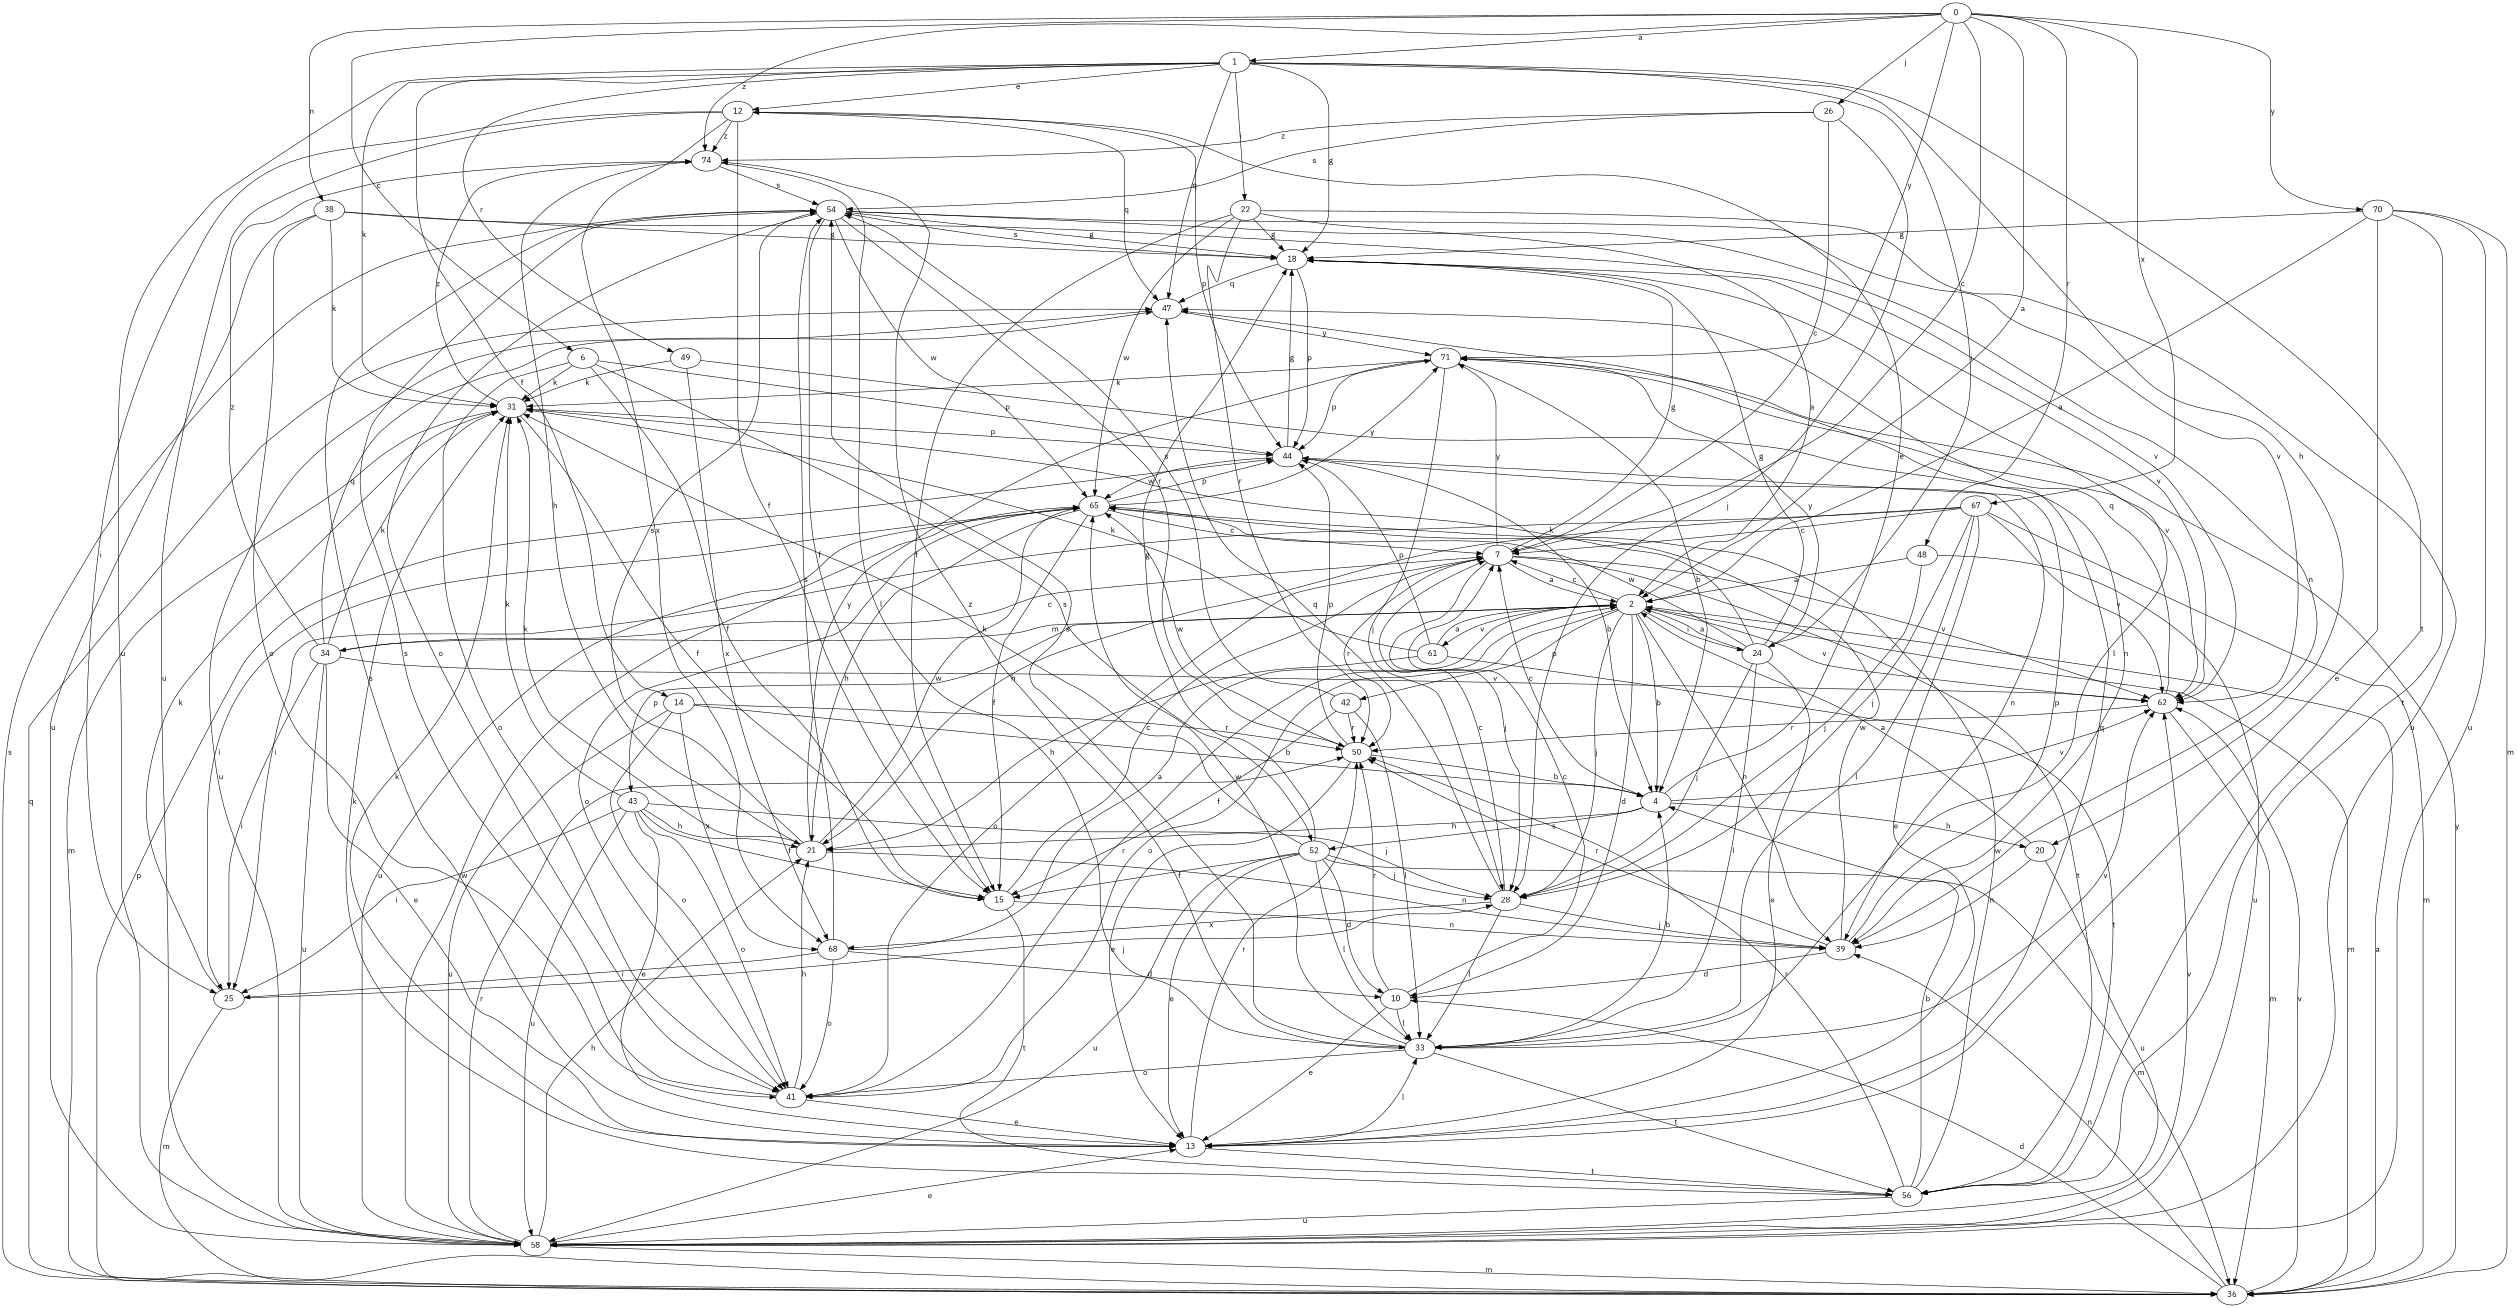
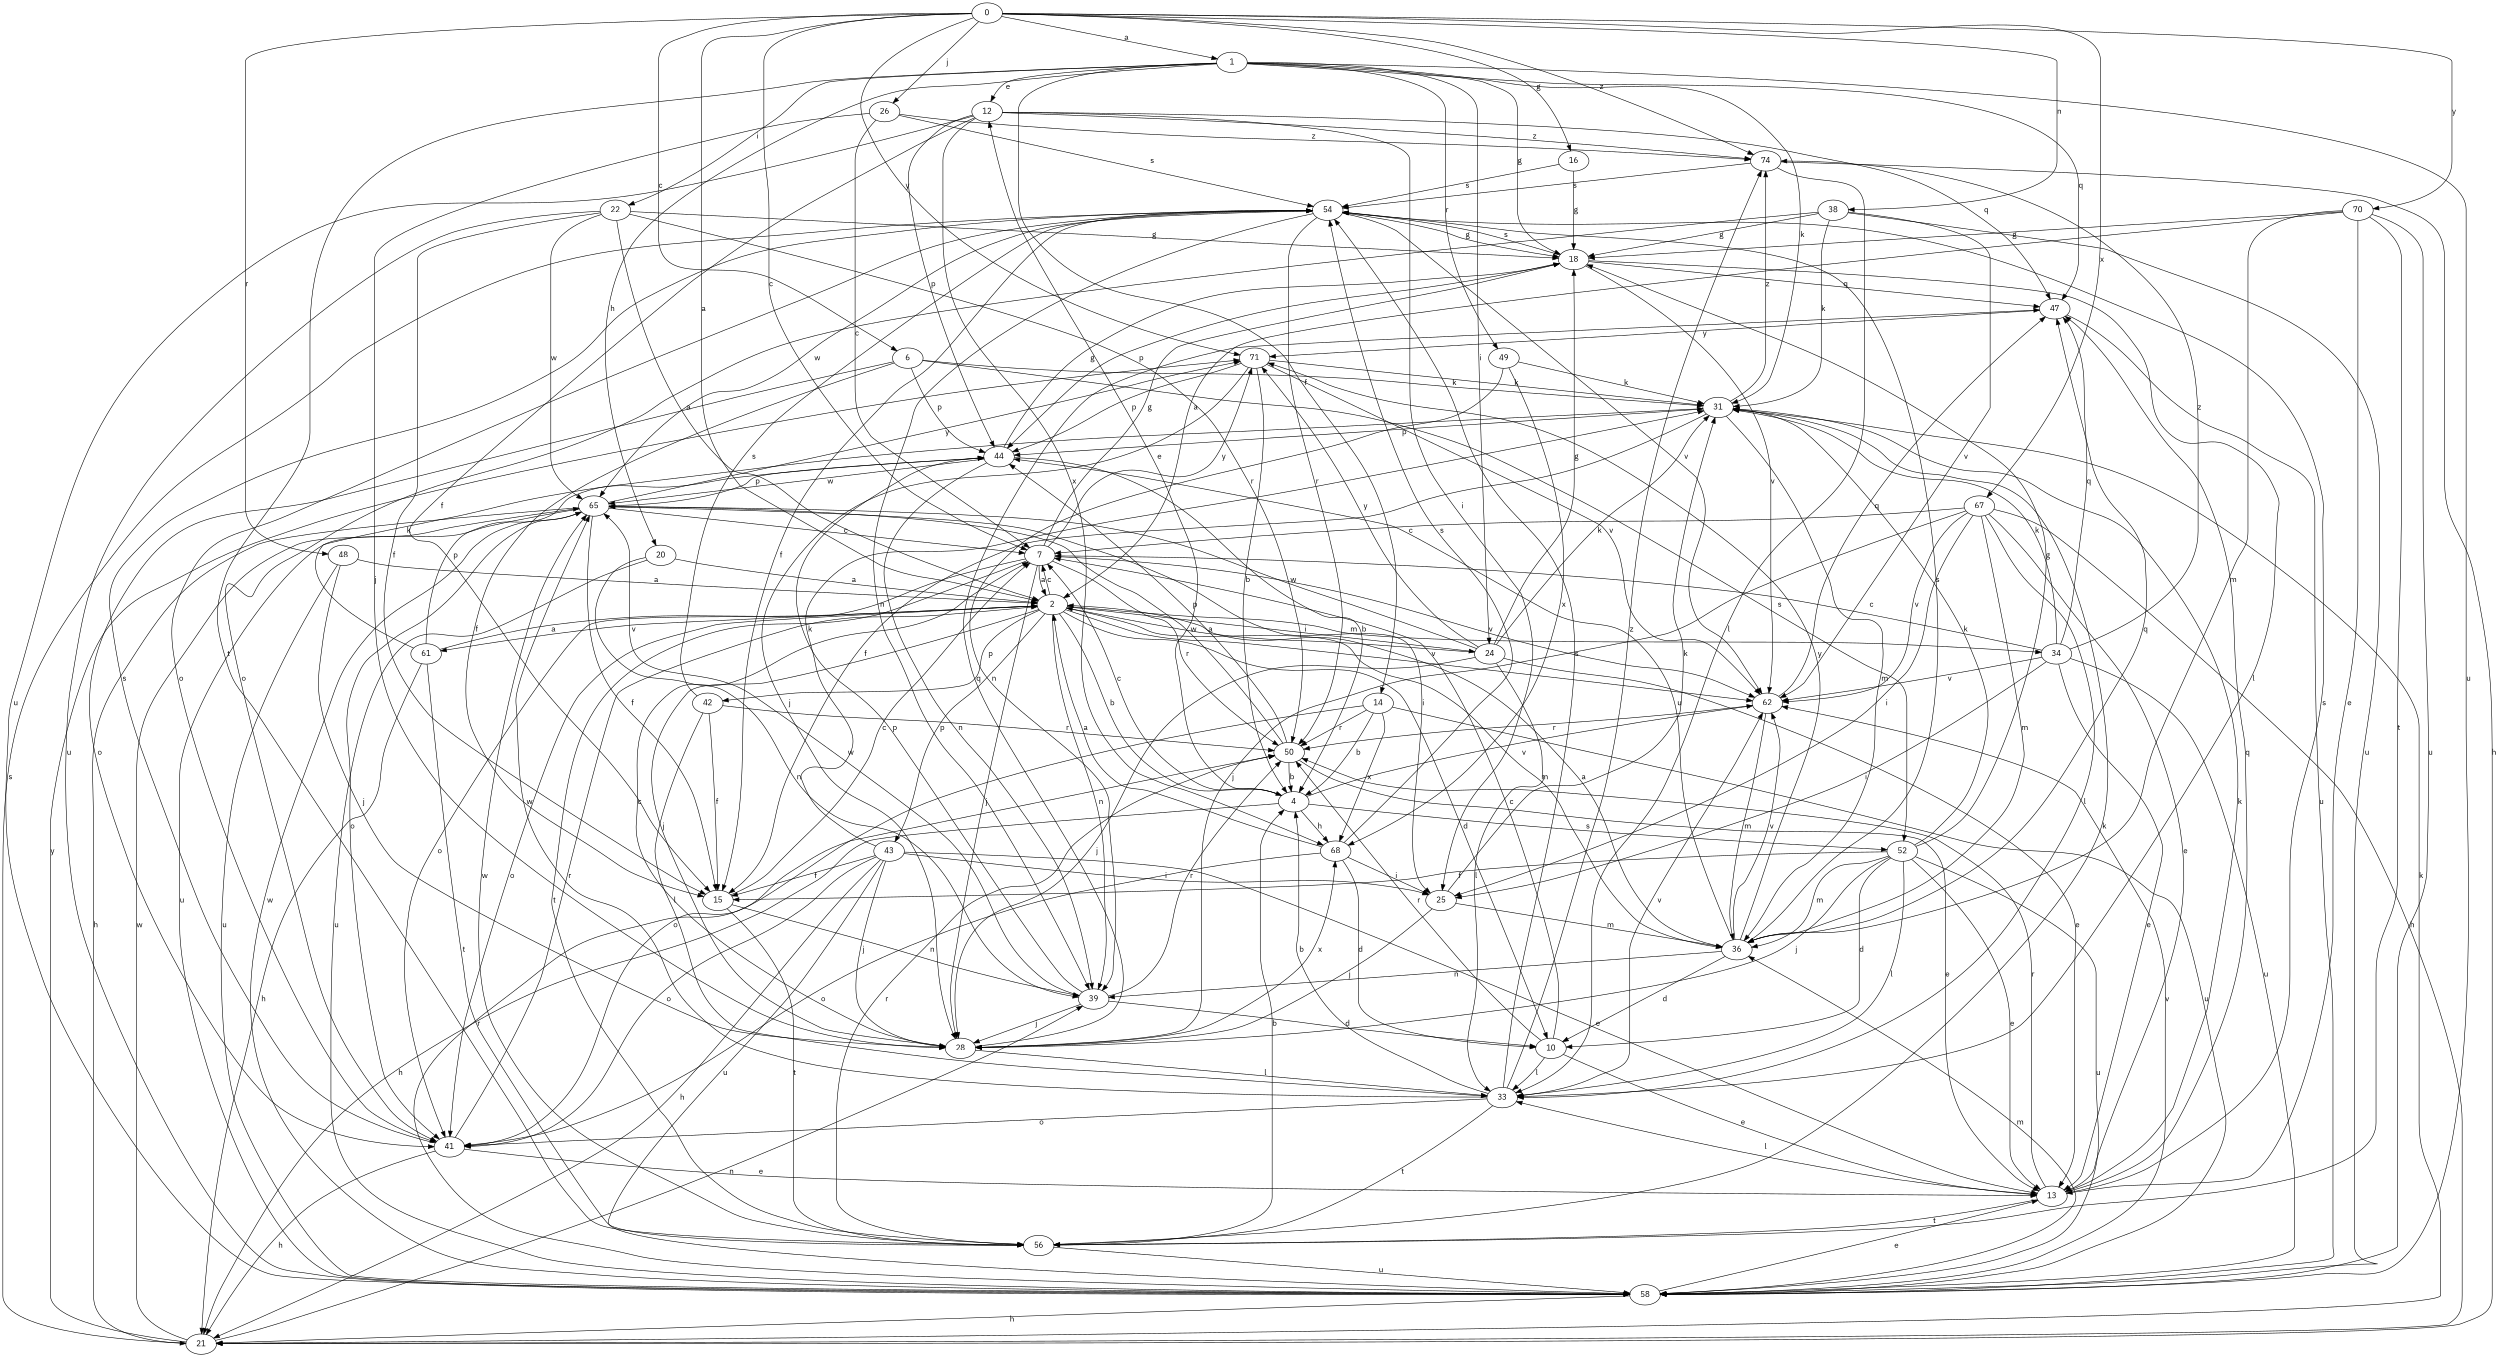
node "16": added
edge "4" -> "20": now "4" -> "68"
edge "36" -> "44": label "p" -> "u"
edge "28" -> "39": reversed
